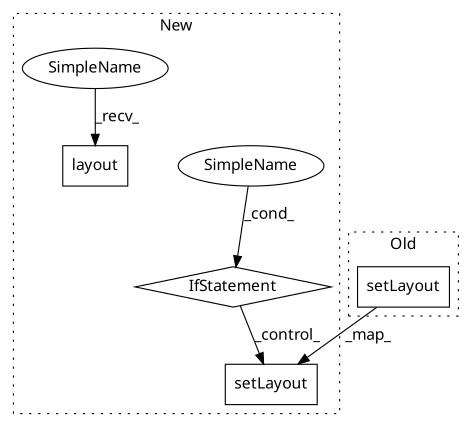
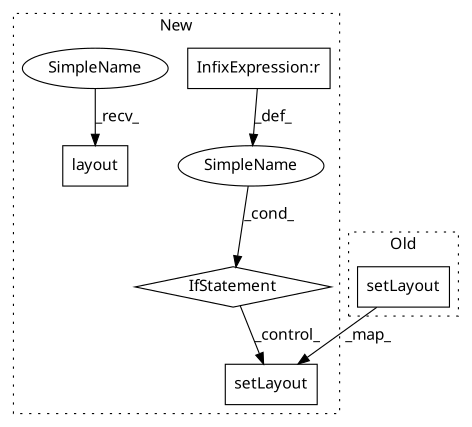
node "InfixExpression:r": added
